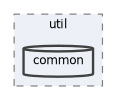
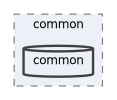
cluster "util": label "util" -> "common"
